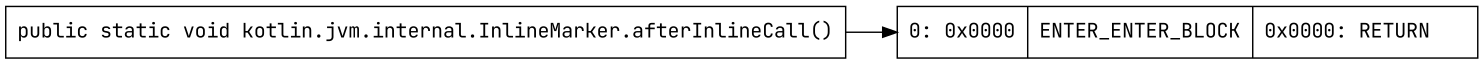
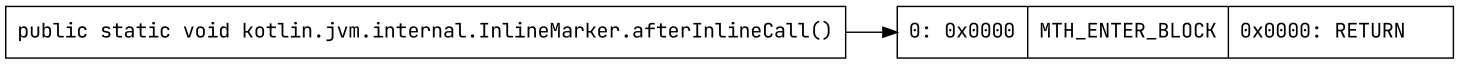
node "0: 0x0000": text "ENTER_ENTER_BLOCK" -> "MTH_ENTER_BLOCK"
